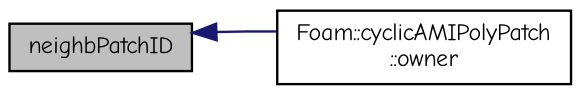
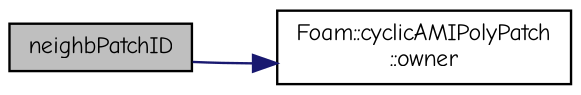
edge "Foam::cyclicAMIPolyPatch ::owner" -> "neighbPatchID": reversed
